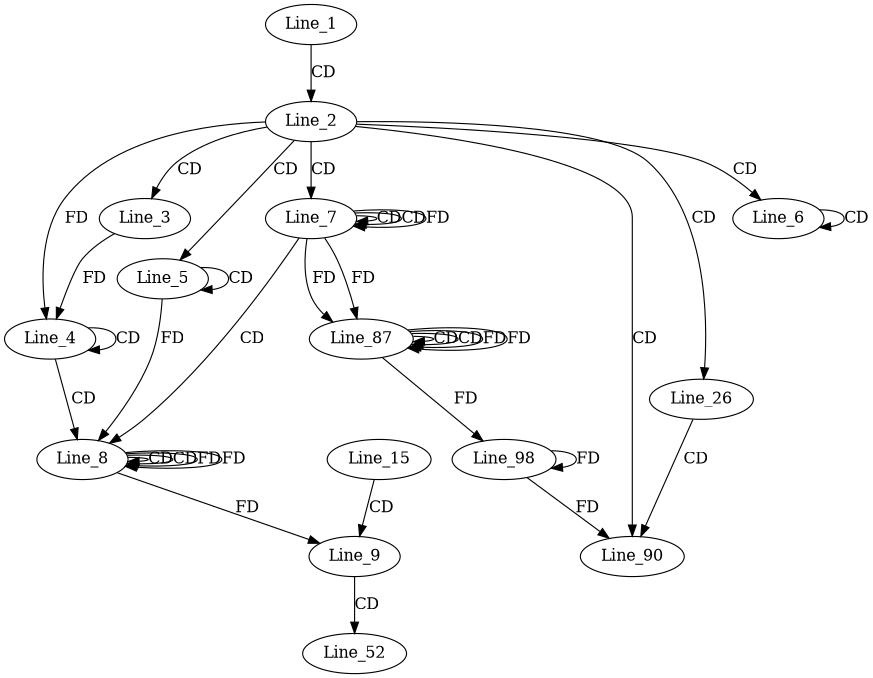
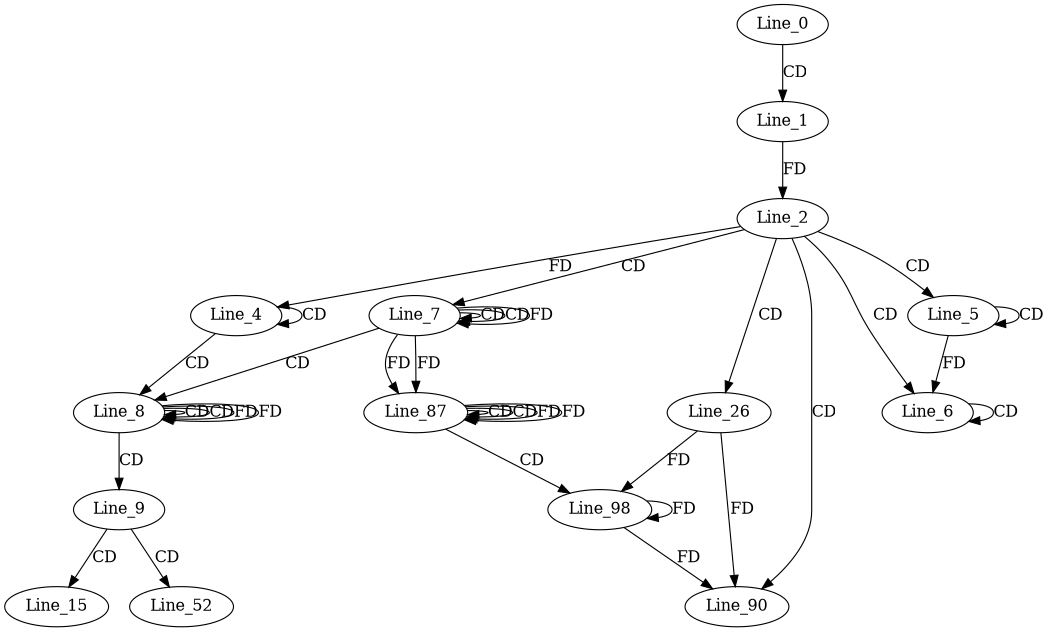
node "Line_0": added
edge "Line_1" -> "Line_2": label "CD" -> "FD"
node "Line_3": removed
edge "Line_5" -> "Line_8": now "Line_5" -> "Line_6"
edge "Line_87" -> "Line_98": label "FD" -> "CD"
edge "Line_26" -> "Line_98": added, label "FD"
edge "Line_26" -> "Line_90": label "CD" -> "FD"
edge "Line_15" -> "Line_9": reversed
edge "Line_8" -> "Line_9": label "FD" -> "CD"
